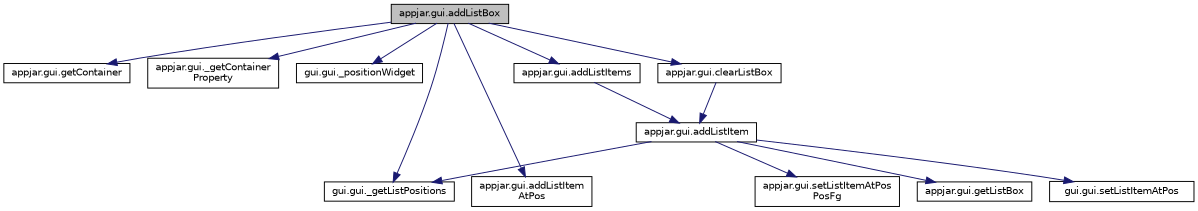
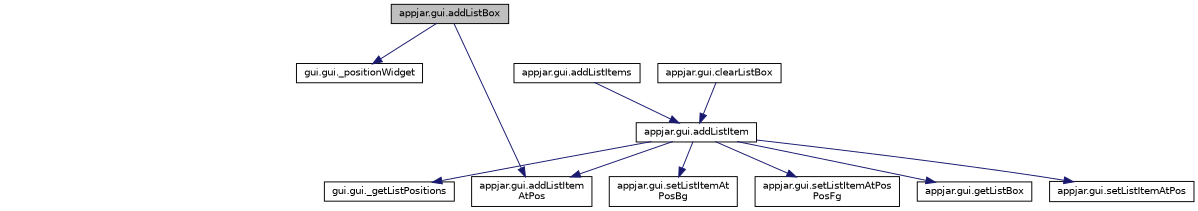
edge "appjar.gui.addListBox" -> "appjar.gui.addListItems": removed
edge "appjar.gui.addListBox" -> "appjar.gui.clearListBox": removed
node "appjar.gui.getContainer": removed
node "appjar.gui._getContainer Property": removed
edge "appjar.gui.addListBox" -> "gui.gui._getListPositions": removed
edge "appjar.gui.addListItem" -> "appjar.gui.addListItem AtPos": added
node "appjar.gui.setListItemAt PosBg": added
node "gui.gui.setListItemAtPos": label "gui.gui.setListItemAtPos" -> "appjar.gui.setListItemAtPos"
